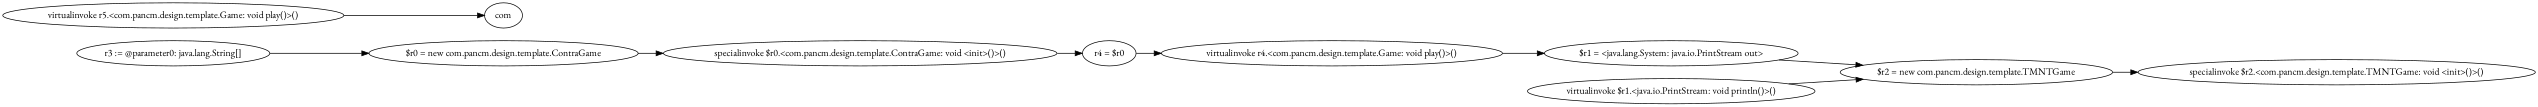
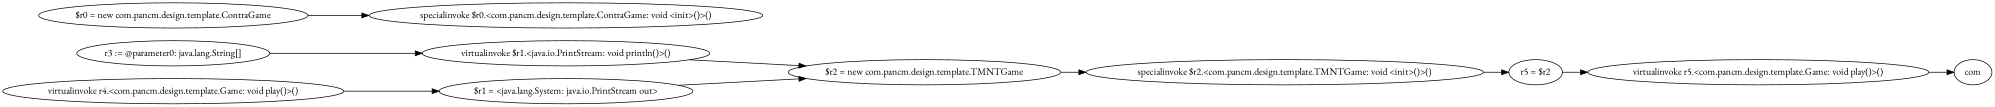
edge "r3 := @parameter0: java.lang.String[]" -> "$r0 = new com.pancm.design.template.ContraGame": now "r3 := @parameter0: java.lang.String[]" -> "virtualinvoke $r1.<java.io.PrintStream: void println()>()"
node "r4 = $r0": removed
node "r5 = $r2": added
